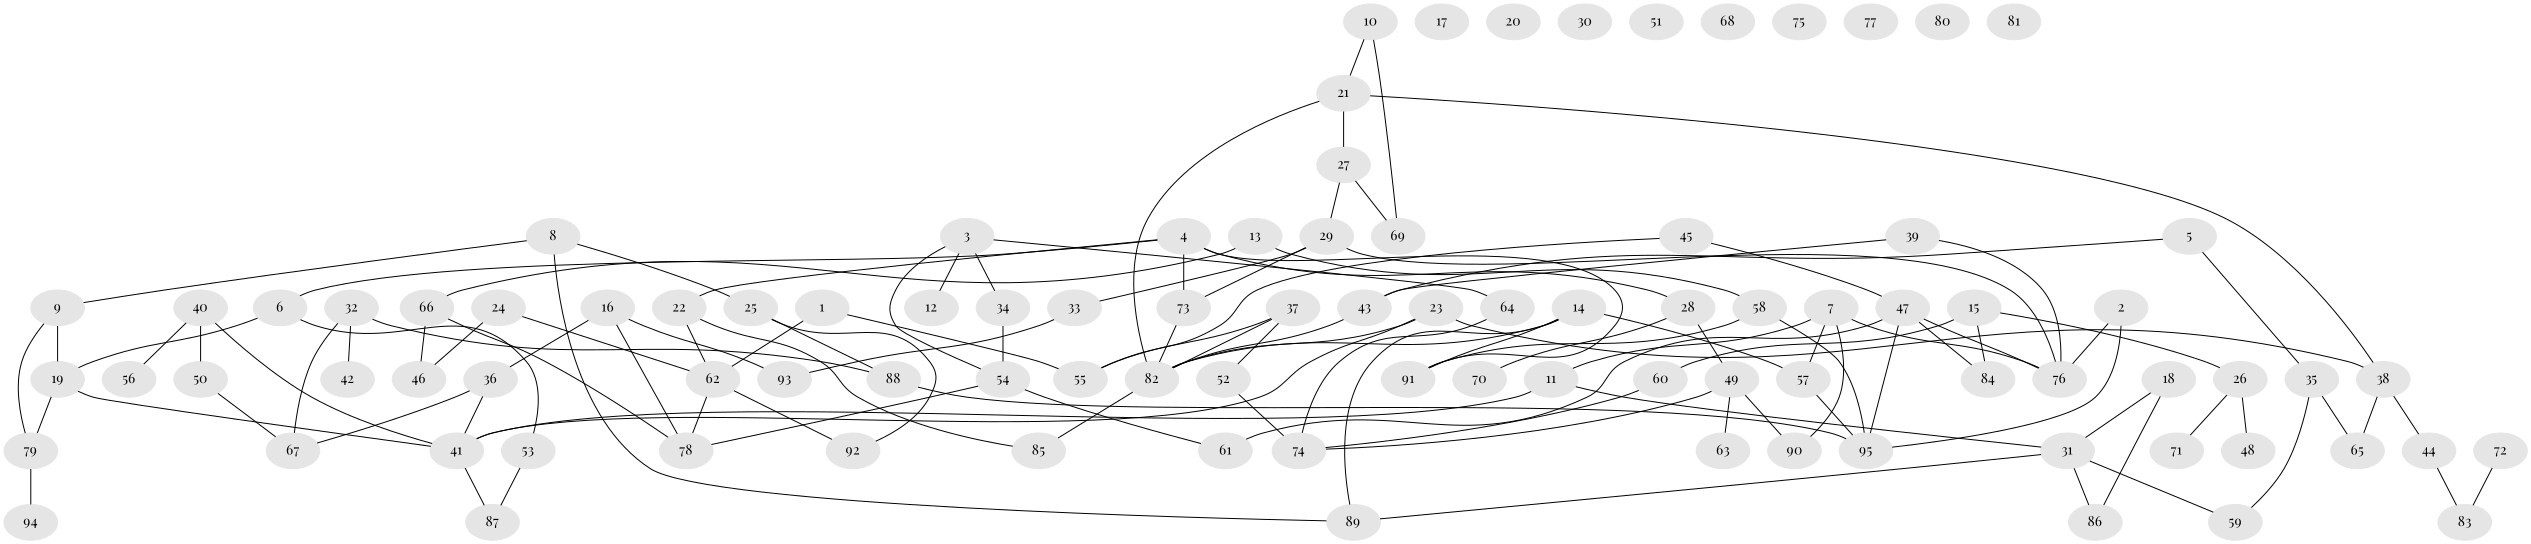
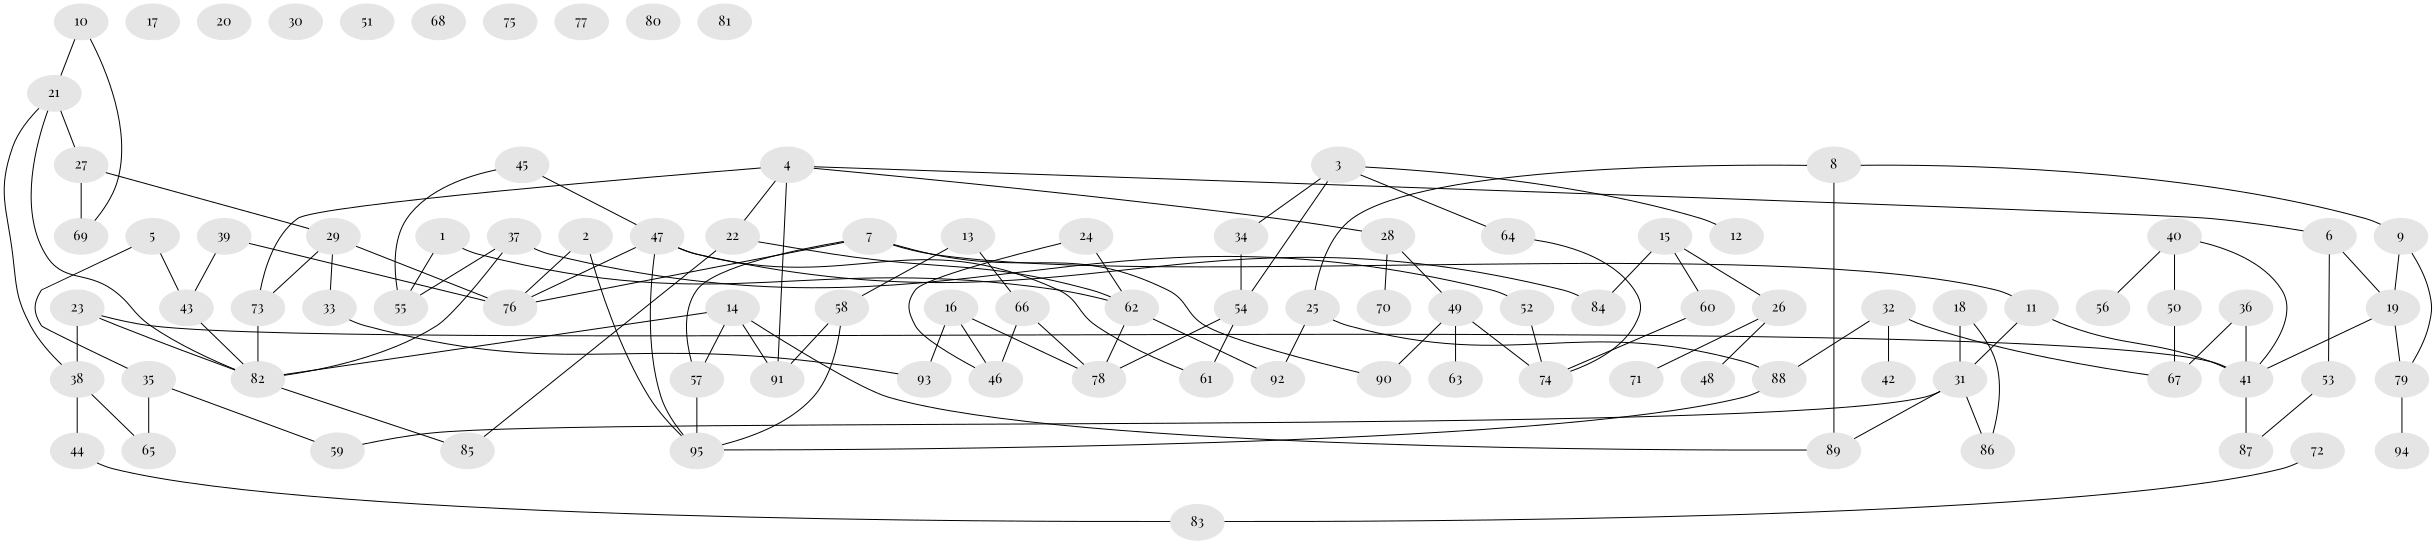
edge "16" -- "36": now "16" -- "46"
